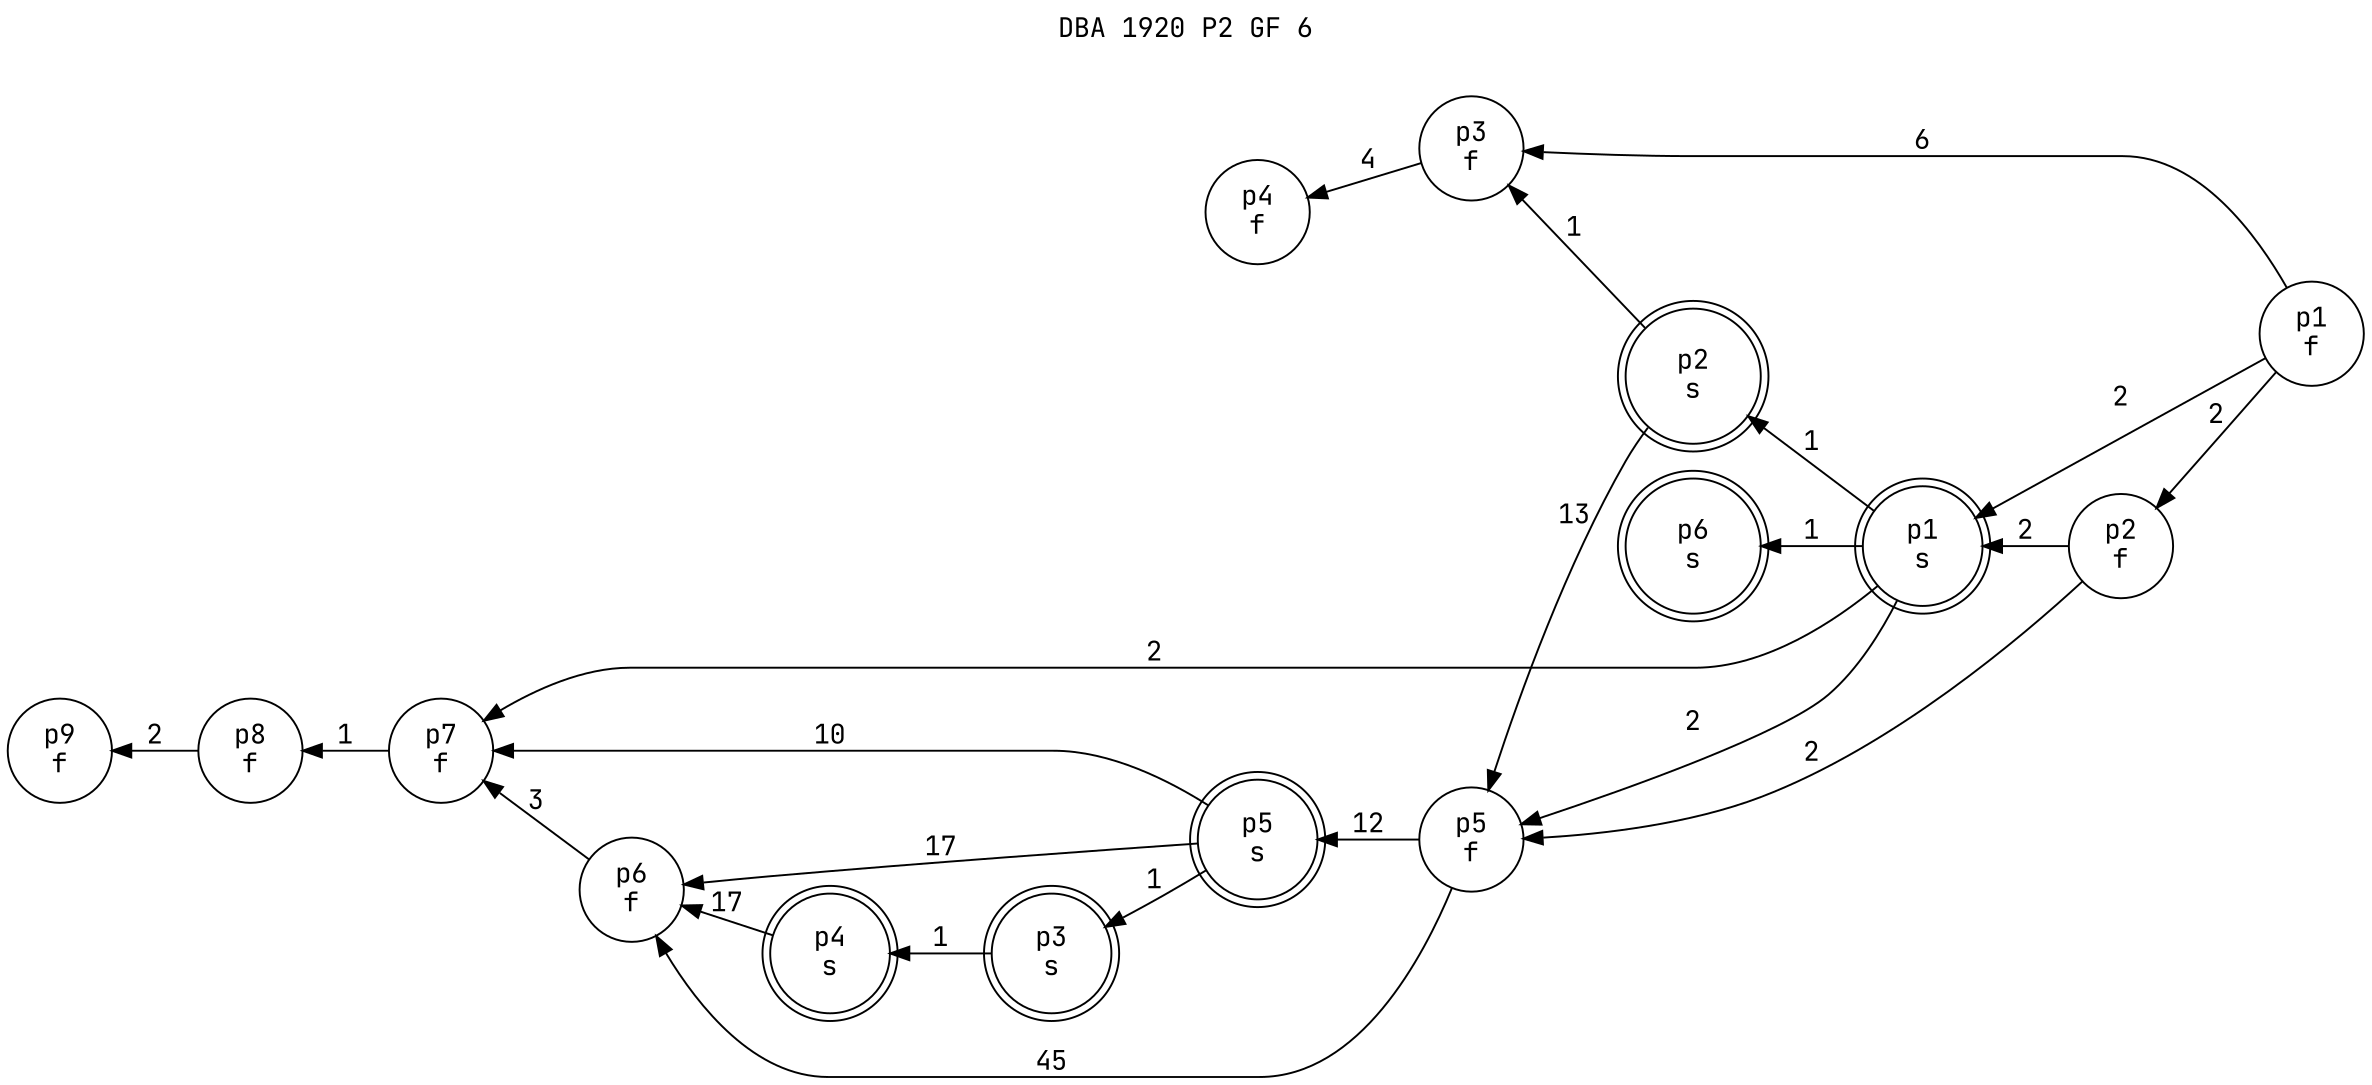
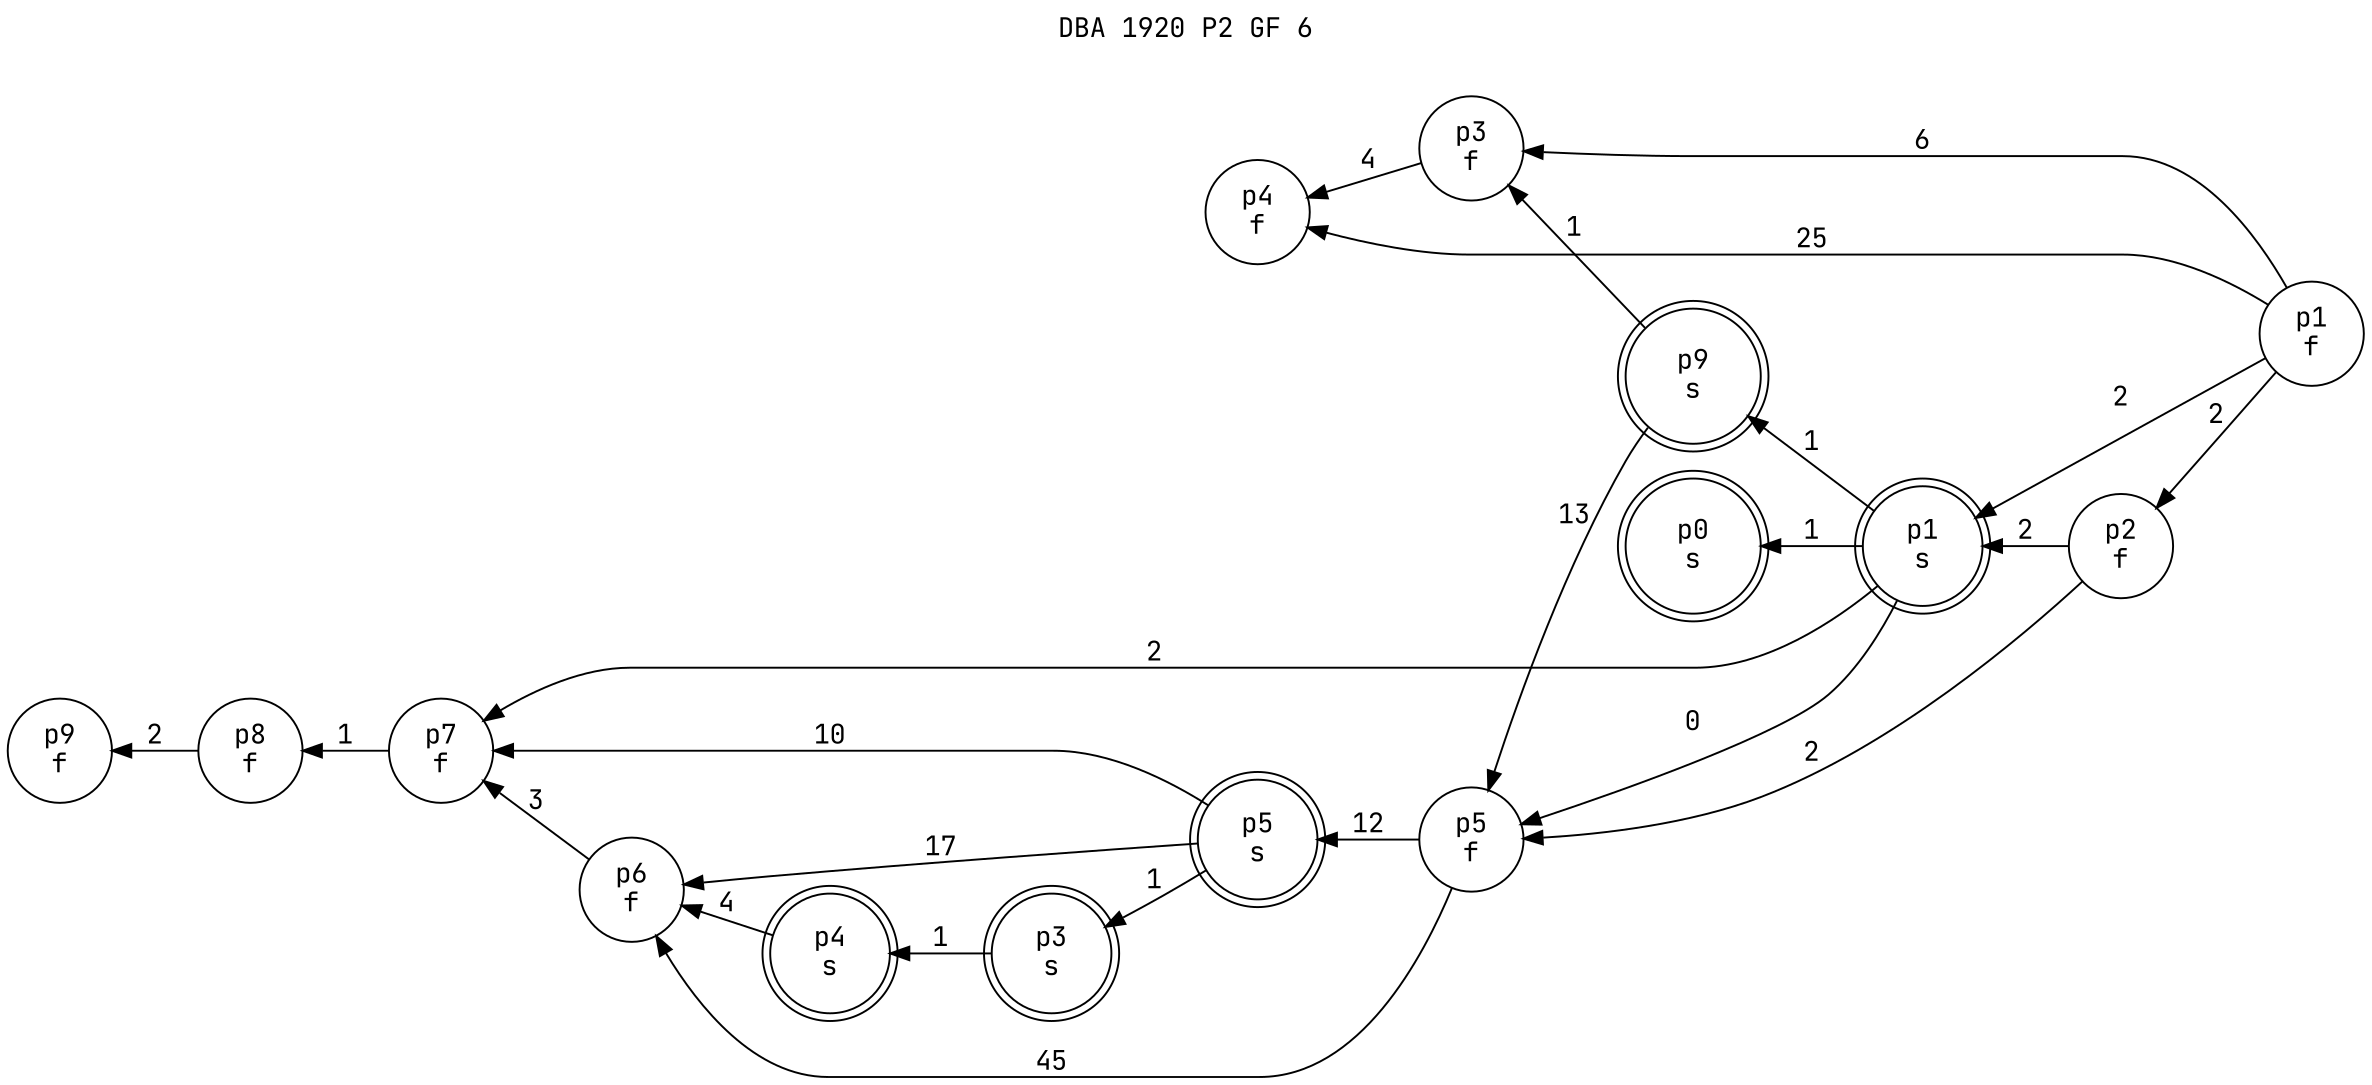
edge "p1 f" -> "p4 f": added, label "25"
node "p2 s": label "p2 s" -> "p9 s"
node "p6 s": label "p6 s" -> "p0 s"
edge "p1 s" -> "p5 f": label "2" -> "0"
edge "p4 s" -> "p6 f": label "17" -> "4"
